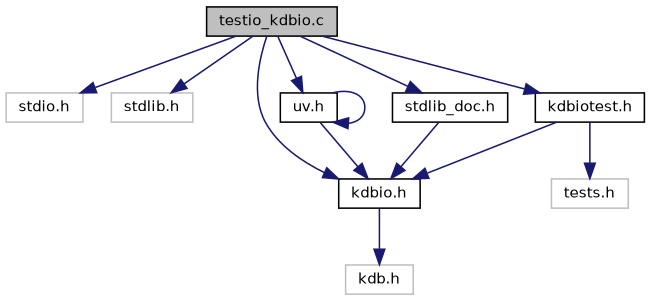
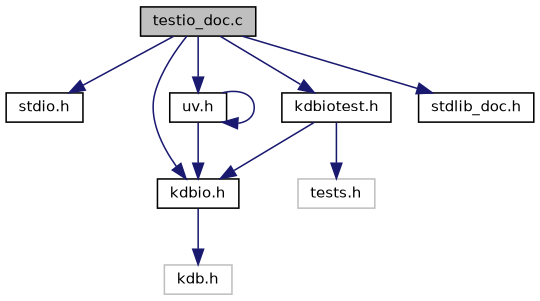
node "testio_kdbio.c": label "testio_kdbio.c" -> "testio_doc.c"
node "stdio.h": color grey75 -> black
node "stdlib.h": removed
edge "stdlib_doc.h" -> "kdbio.h": removed
